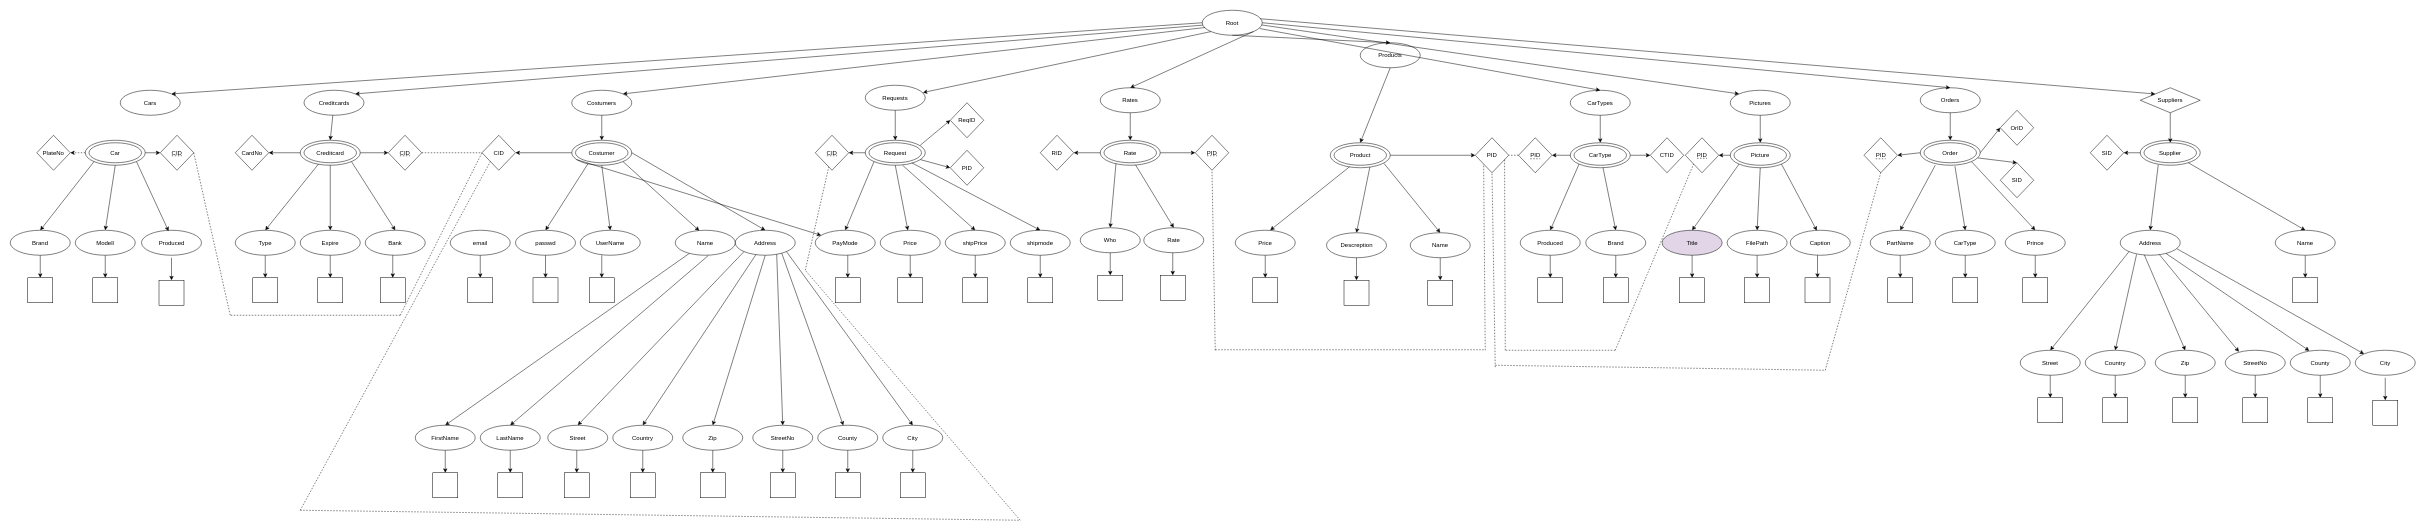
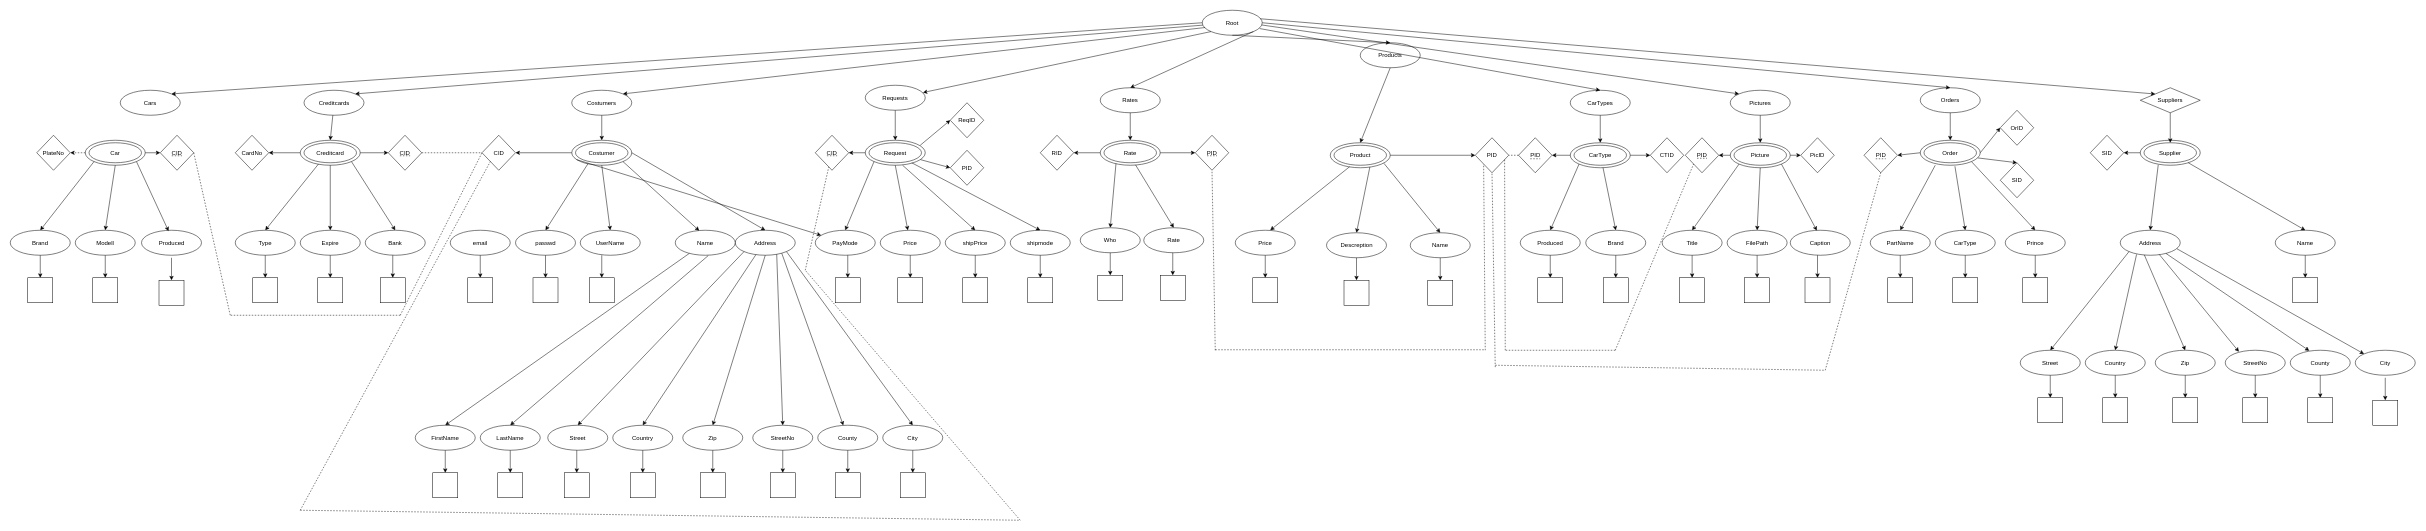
edge "Picture" -> "PicID": added
node "PicID": added
node "Title": fillcolor #e1d5e7 -> #ffffff
